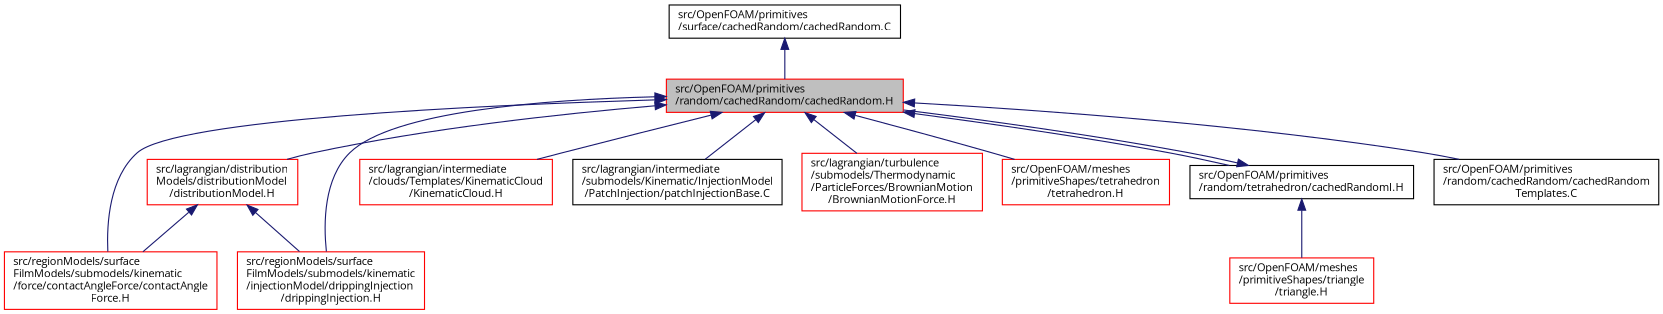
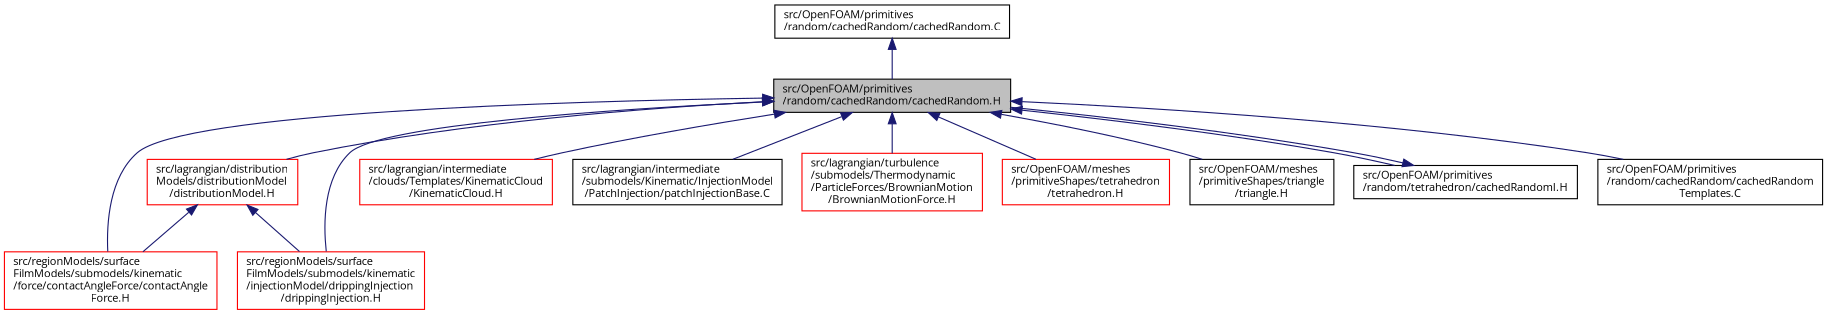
node "src/OpenFOAM/primitives /surface/cachedRandom/cachedRandom.C": label "src/OpenFOAM/primitives /surface/cachedRandom/cachedRandom.C" -> "src/OpenFOAM/primitives /random/cachedRandom/cachedRandom.C"
node "src/OpenFOAM/primitives /random/cachedRandom/cachedRandom.H": color red -> black
edge "src/OpenFOAM/meshes /primitiveShapes/triangle /triangle.H" -> "src/OpenFOAM/primitives /random/tetrahedron/cachedRandomI.H": now "src/OpenFOAM/meshes /primitiveShapes/triangle /triangle.H" -> "src/OpenFOAM/primitives /random/cachedRandom/cachedRandom.H"
node "src/OpenFOAM/meshes /primitiveShapes/triangle /triangle.H": color red -> black
